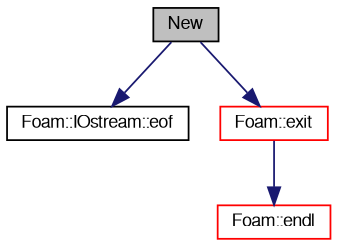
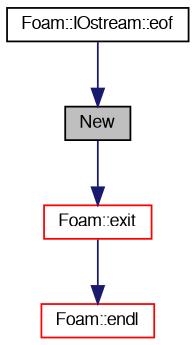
edge "New" -> "Foam::IOstream::eof": reversed
